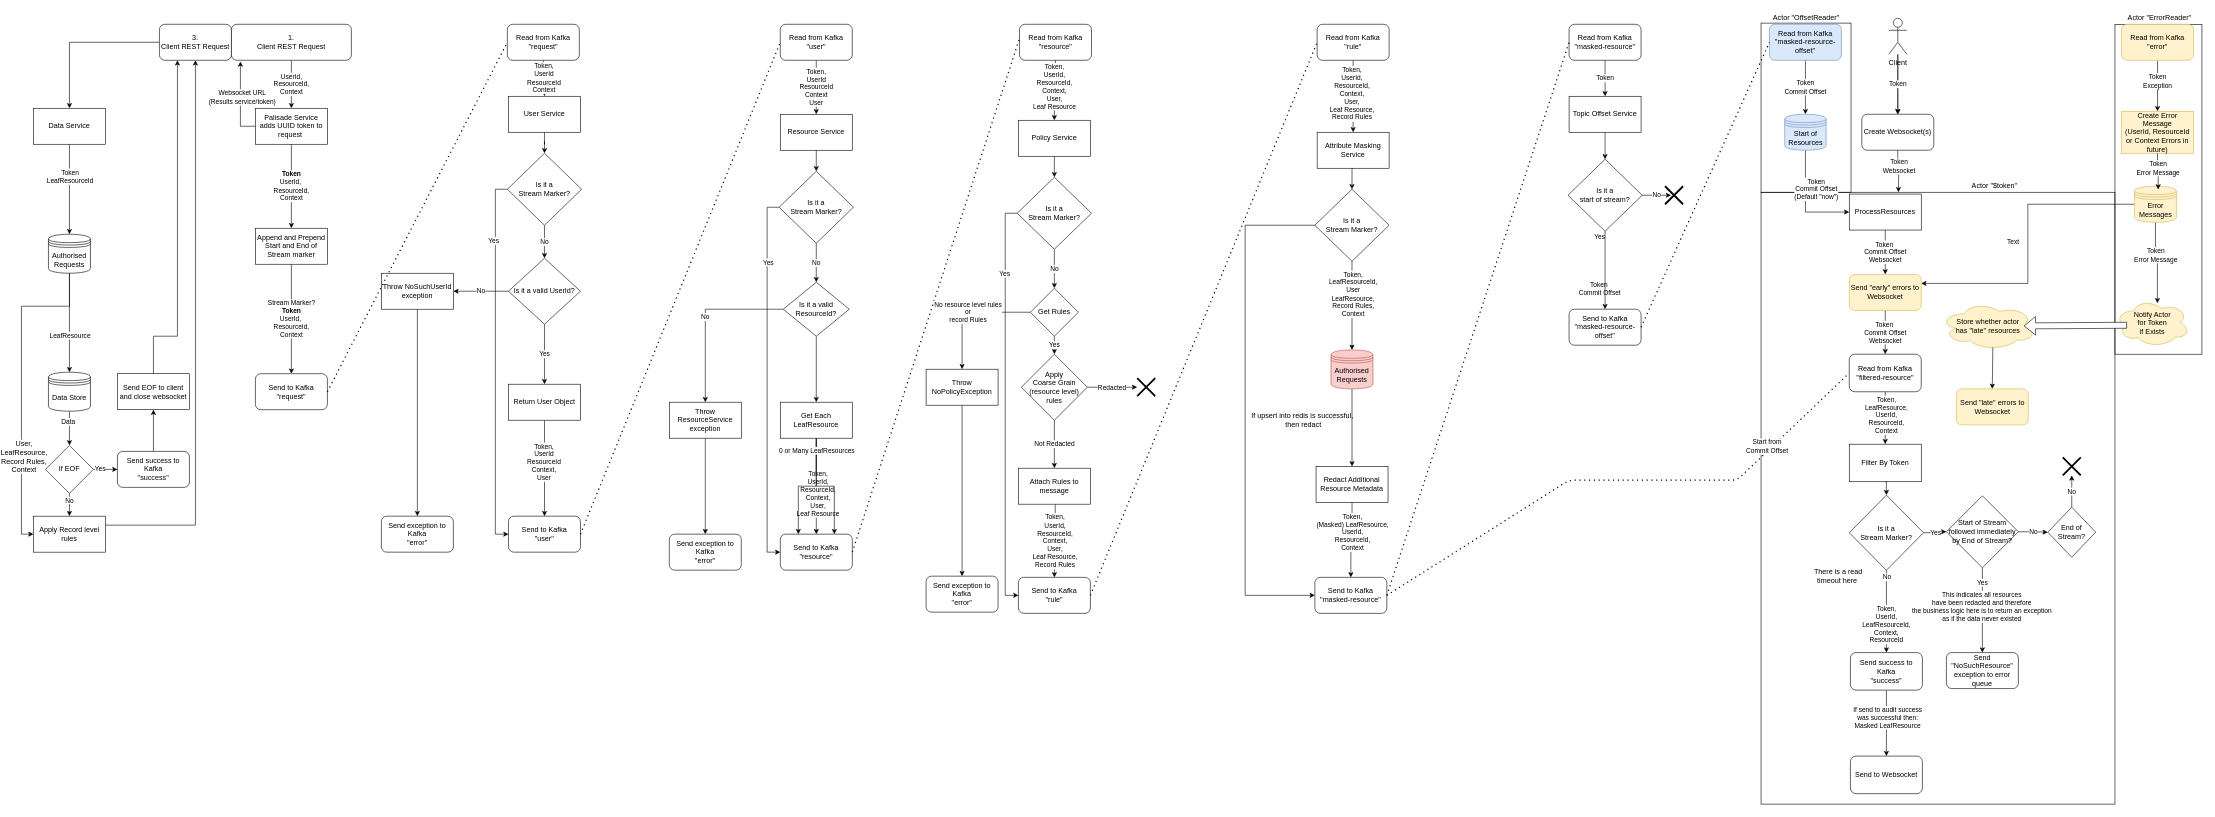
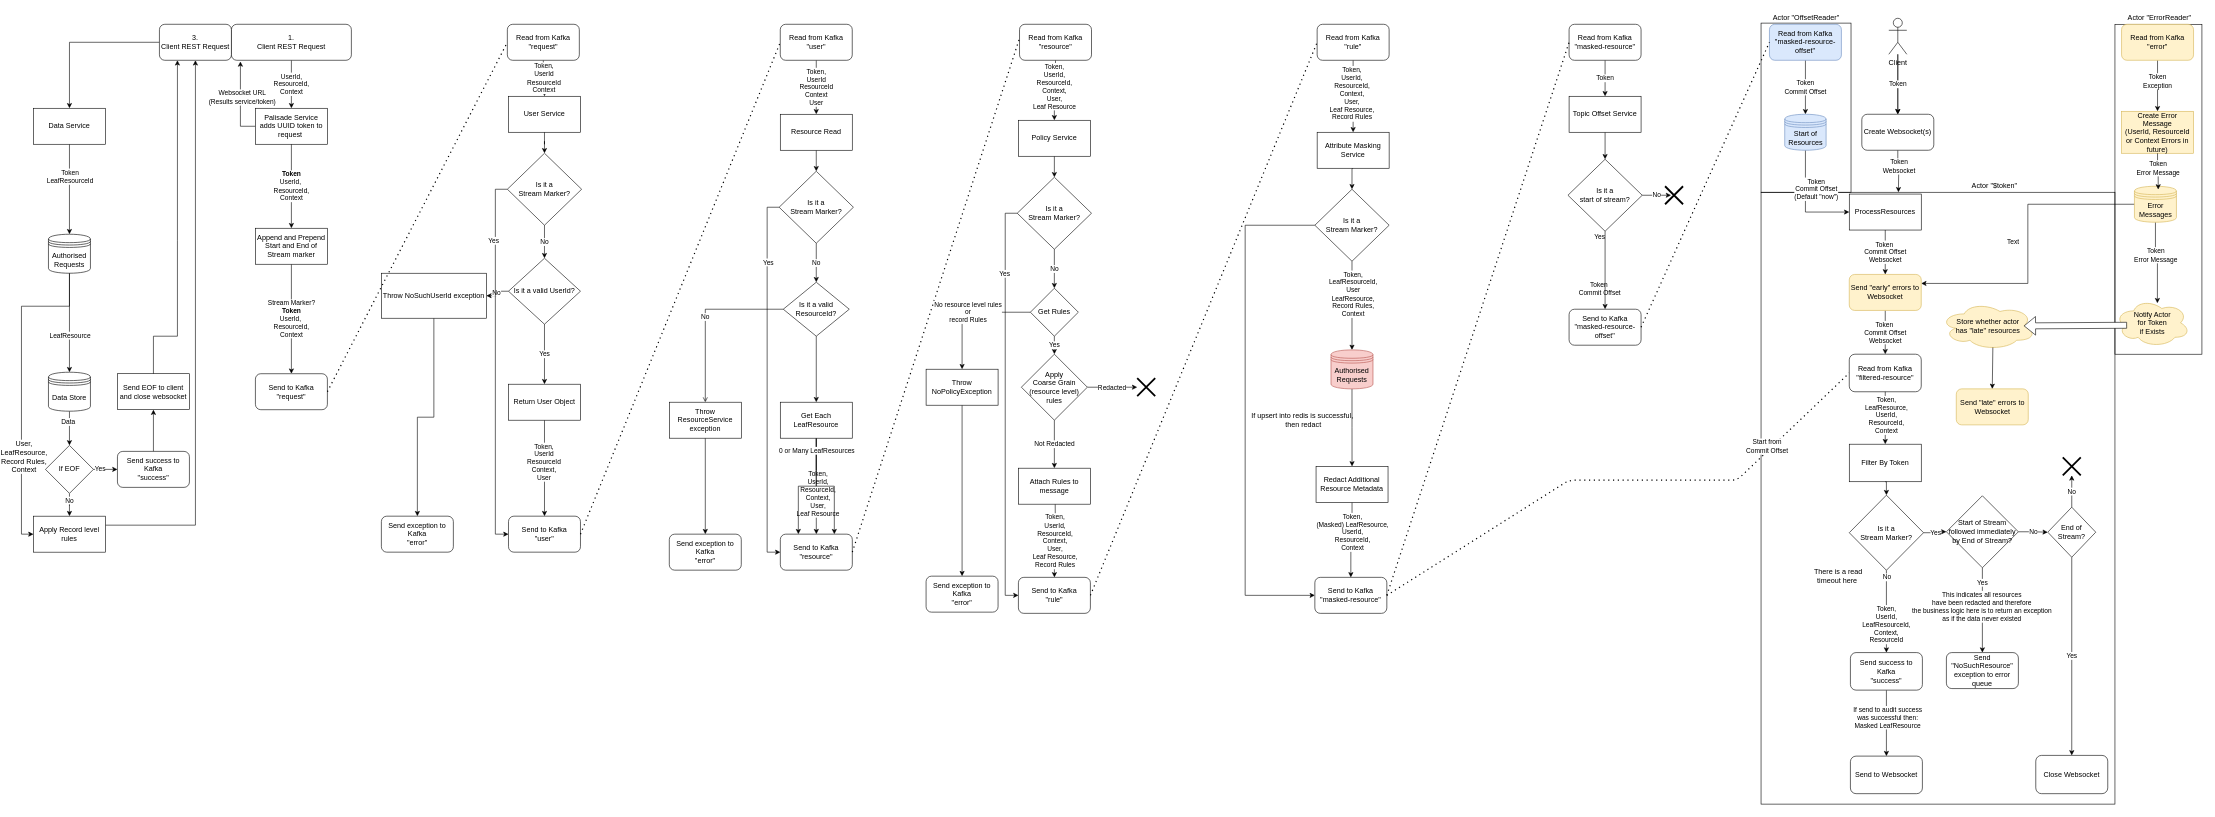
node "Resource Service": label "Resource Service" -> "Resource Read"
node "Throw NoSuchUserId exception": size 72x36 -> 105x45
edge "Is it a valid ResourceId?" -> "Throw ResourceService exception": arrowhead classic -> open
edge "End of Stream?" -> "Close Websocket": added, label "Yes"
node "Close Websocket": added
